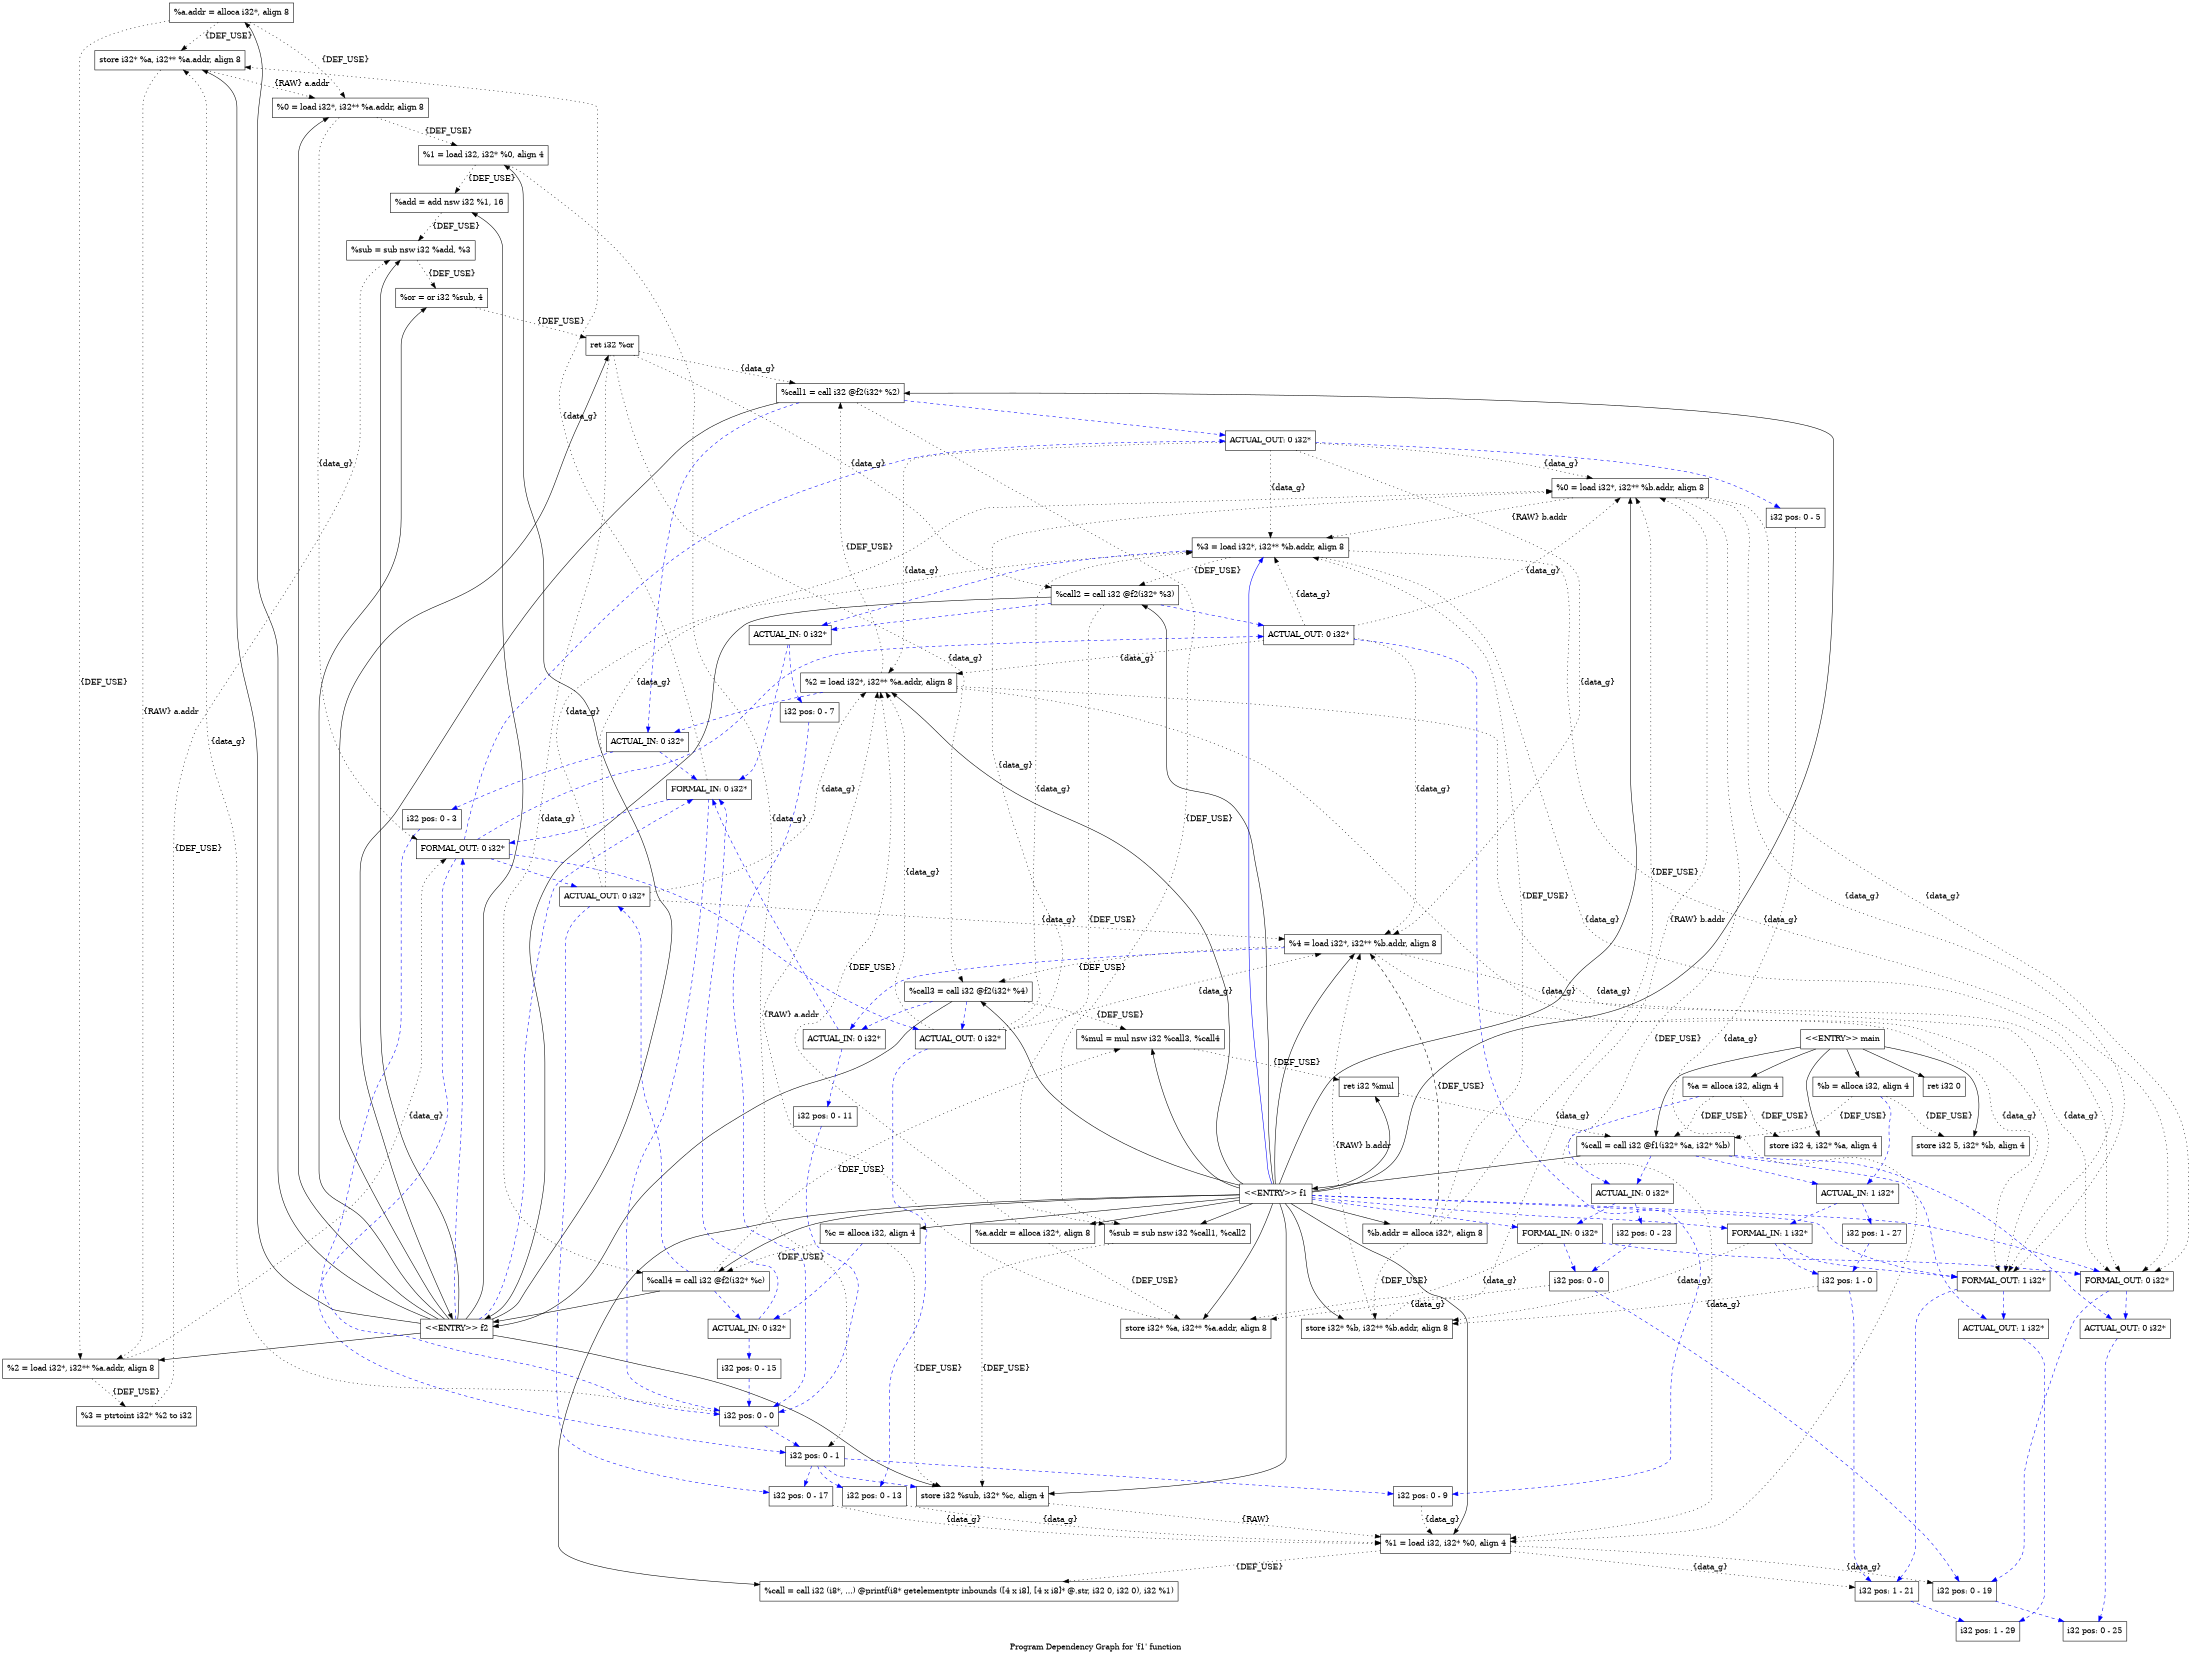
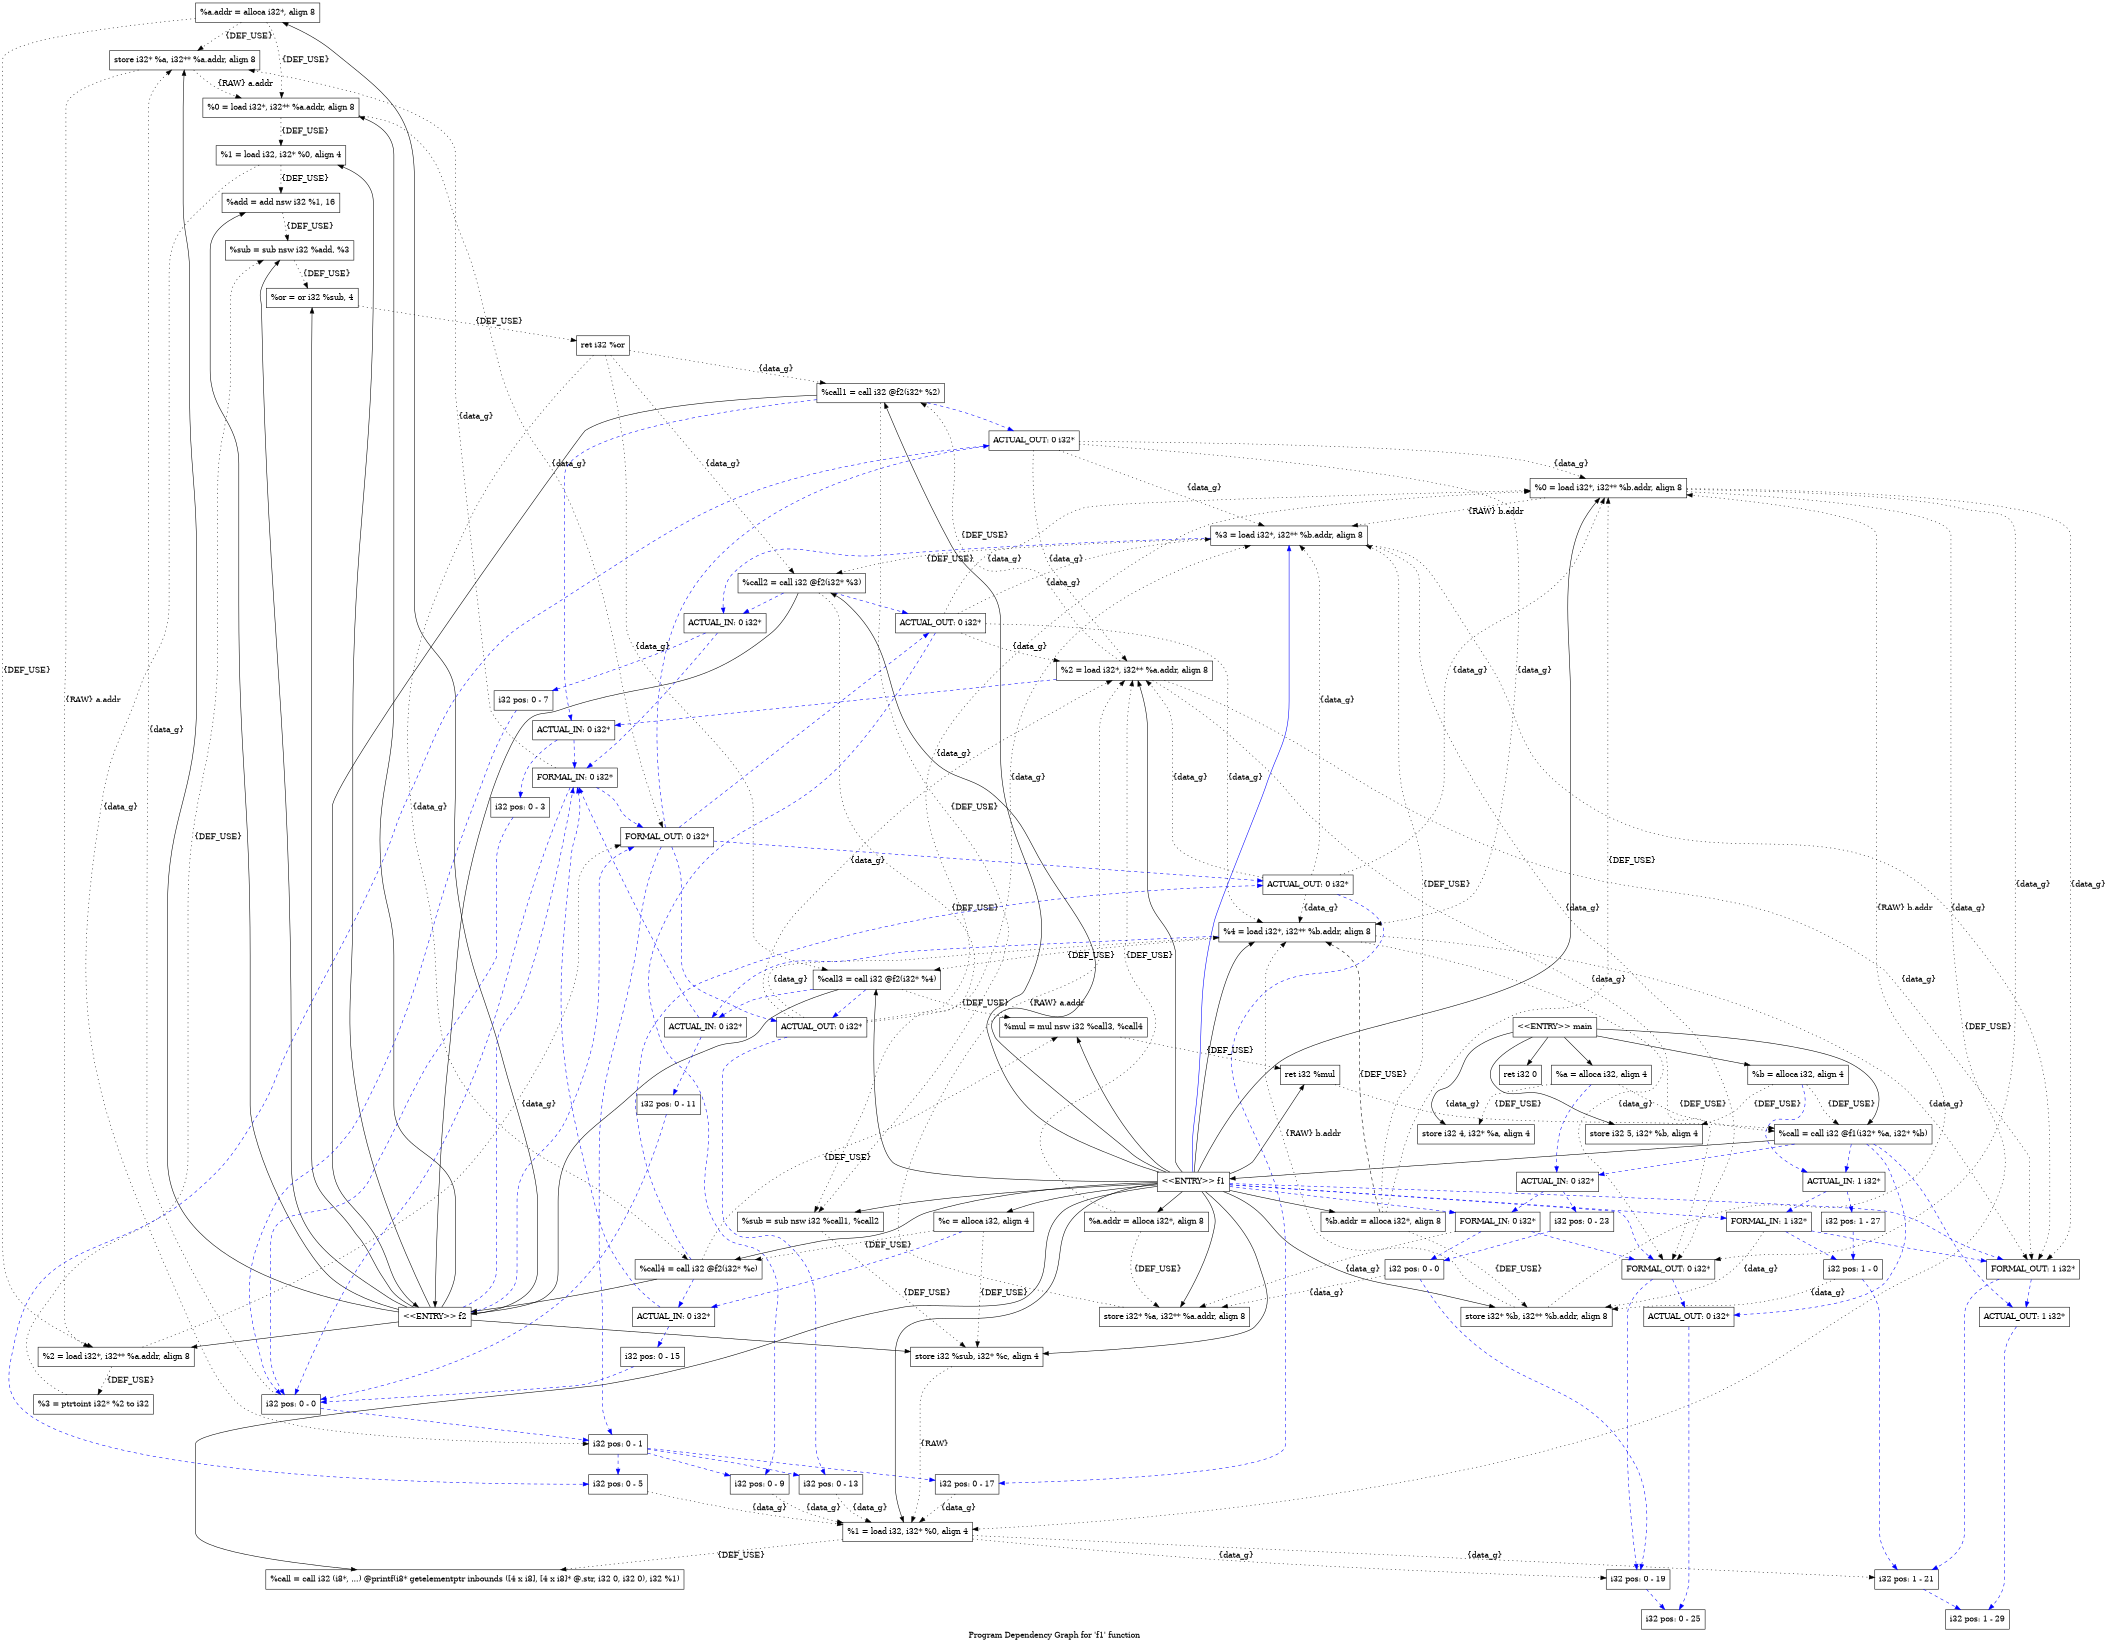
edge "<<ENTRY>> f2" -> "ret i32 %or": removed
edge "i32 pos: 0 - 1" -> "store i32 %sub, i32* %c, align 4": now "i32 pos: 0 - 1" -> "i32 pos: 0 - 5"
